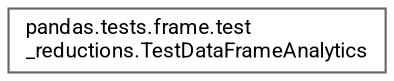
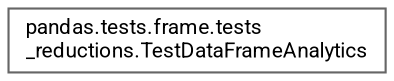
node "pandas.tests.frame.test _reductions.TestDataFrameAnalytics": label "pandas.tests.frame.test _reductions.TestDataFrameAnalytics" -> "pandas.tests.frame.tests _reductions.TestDataFrameAnalytics"
